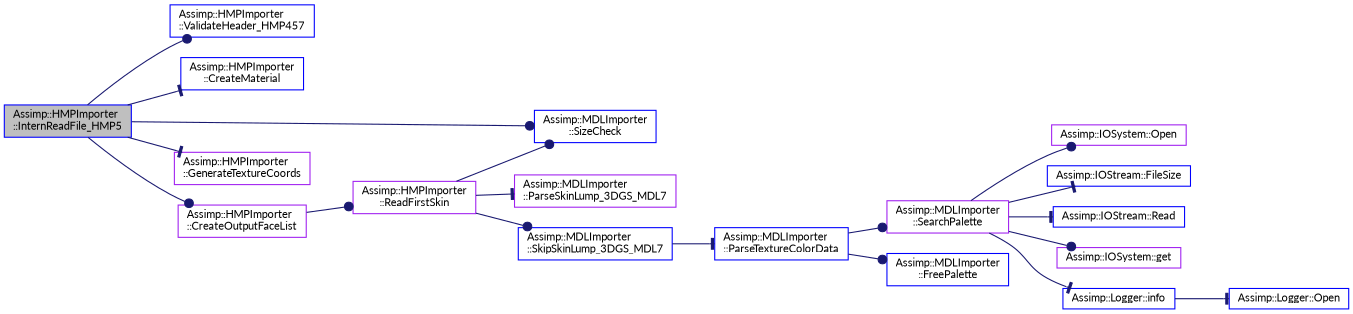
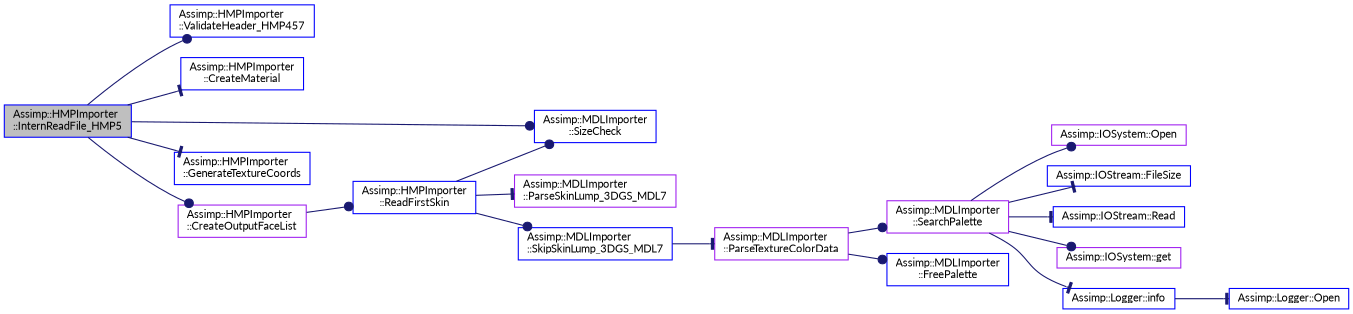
node "Assimp::HMPImporter ::GenerateTextureCoords": color purple -> blue
node "Assimp::HMPImporter ::ReadFirstSkin": color purple -> blue
node "Assimp::MDLImporter ::ParseTextureColorData": color blue -> purple
